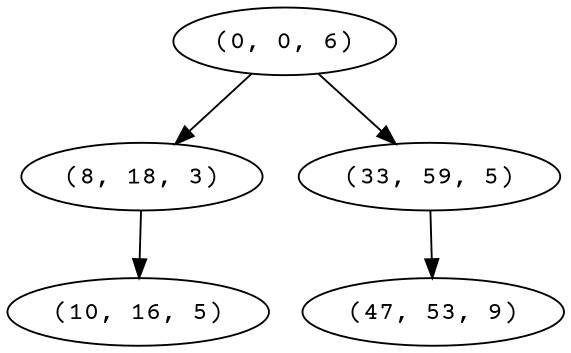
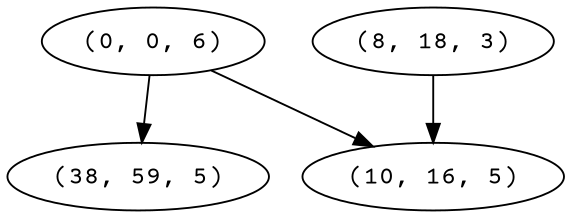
edge "(0, 0, 6)" -> "(8, 18, 3)": now "(0, 0, 6)" -> "(10, 16, 5)"
node "(33, 59, 5)": label "(33, 59, 5)" -> "(38, 59, 5)"
node "(47, 53, 9)": removed
